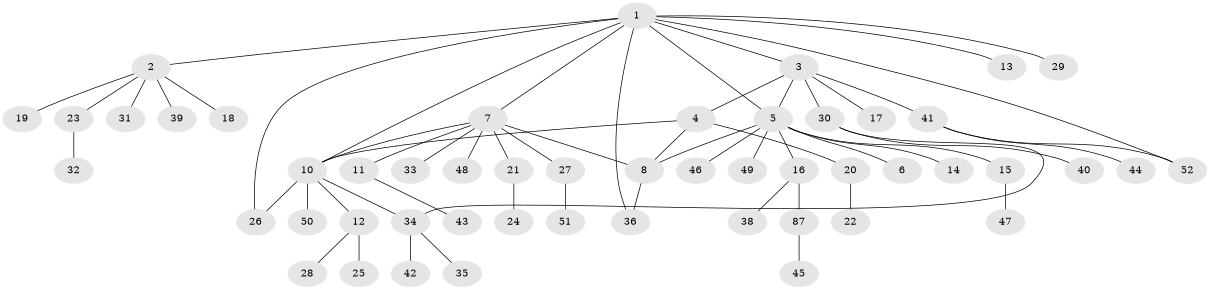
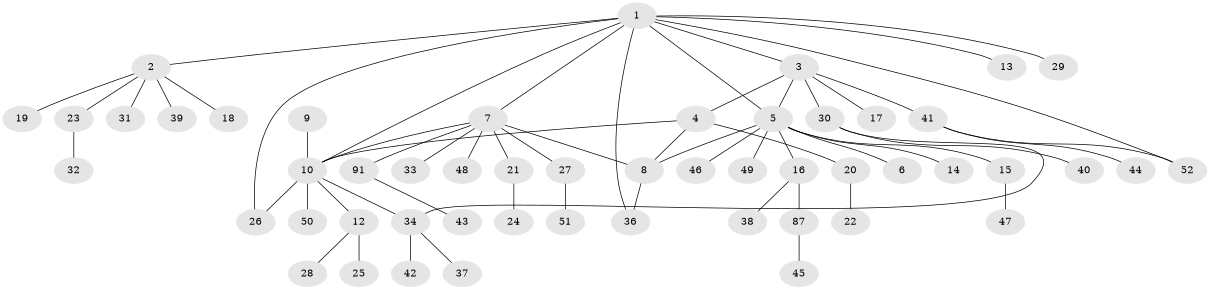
node "9": added
node "11": label "11" -> "91"
node "35": label "35" -> "37"
